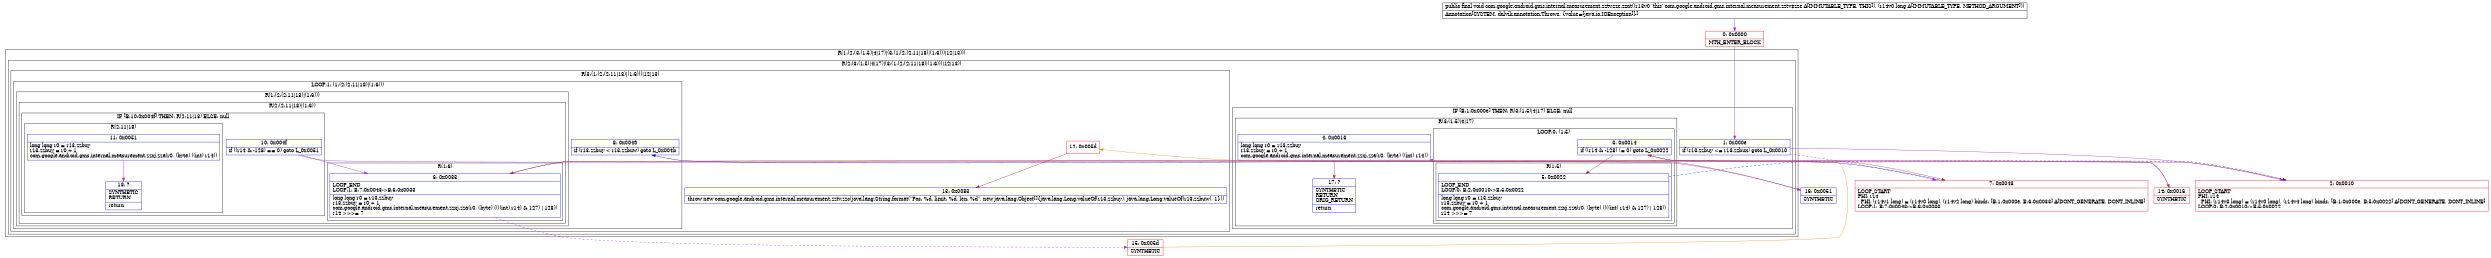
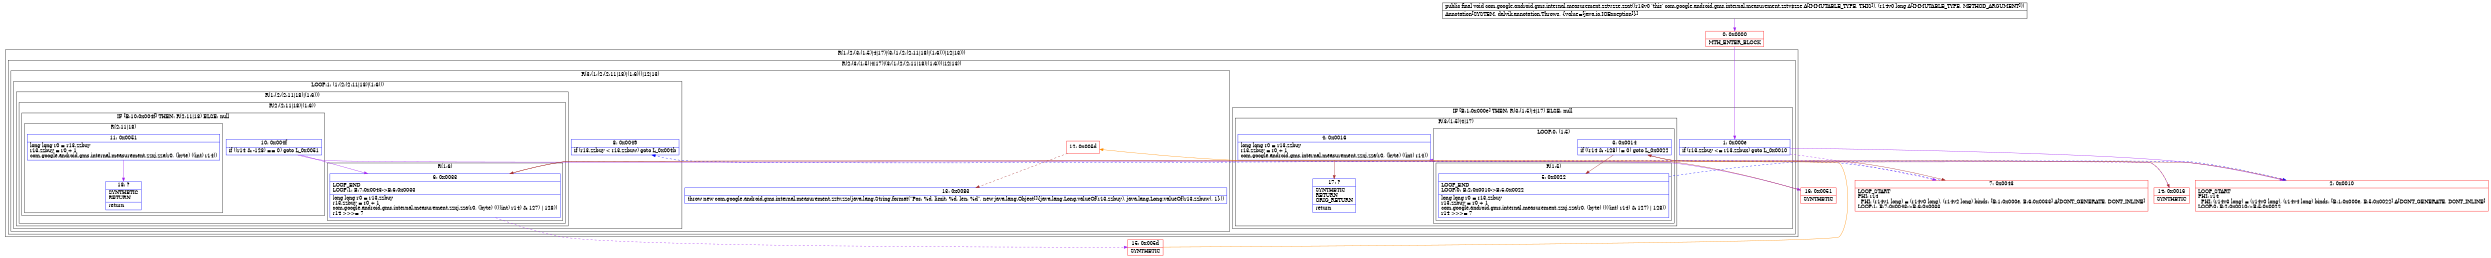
edge "14: 0x0016" -> "4: 0x0016": style solid -> dashed
edge "7: 0x0043" -> "8: 0x0049": style solid -> dashed
edge "12: 0x005d" -> "13: 0x0083": style solid -> dashed
node "16: 0x0051": color blue -> red
